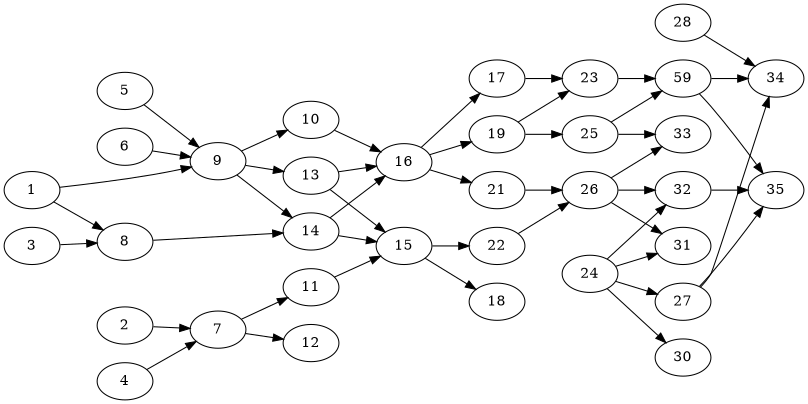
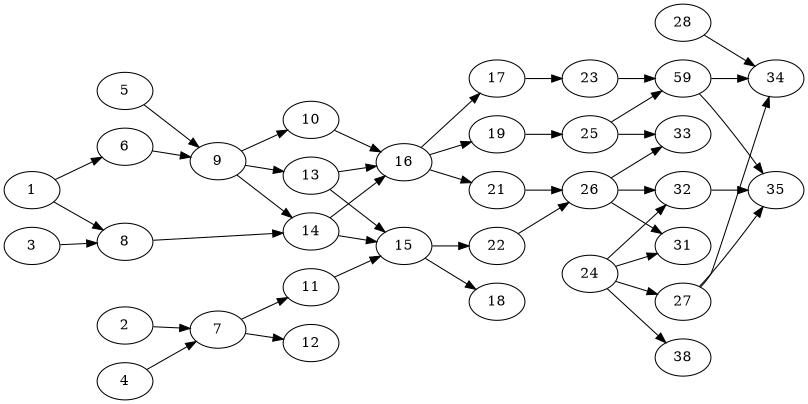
edge "19" -> "23": removed
edge "1" -> "9": now "1" -> "6"
node "30": label "30" -> "38"
